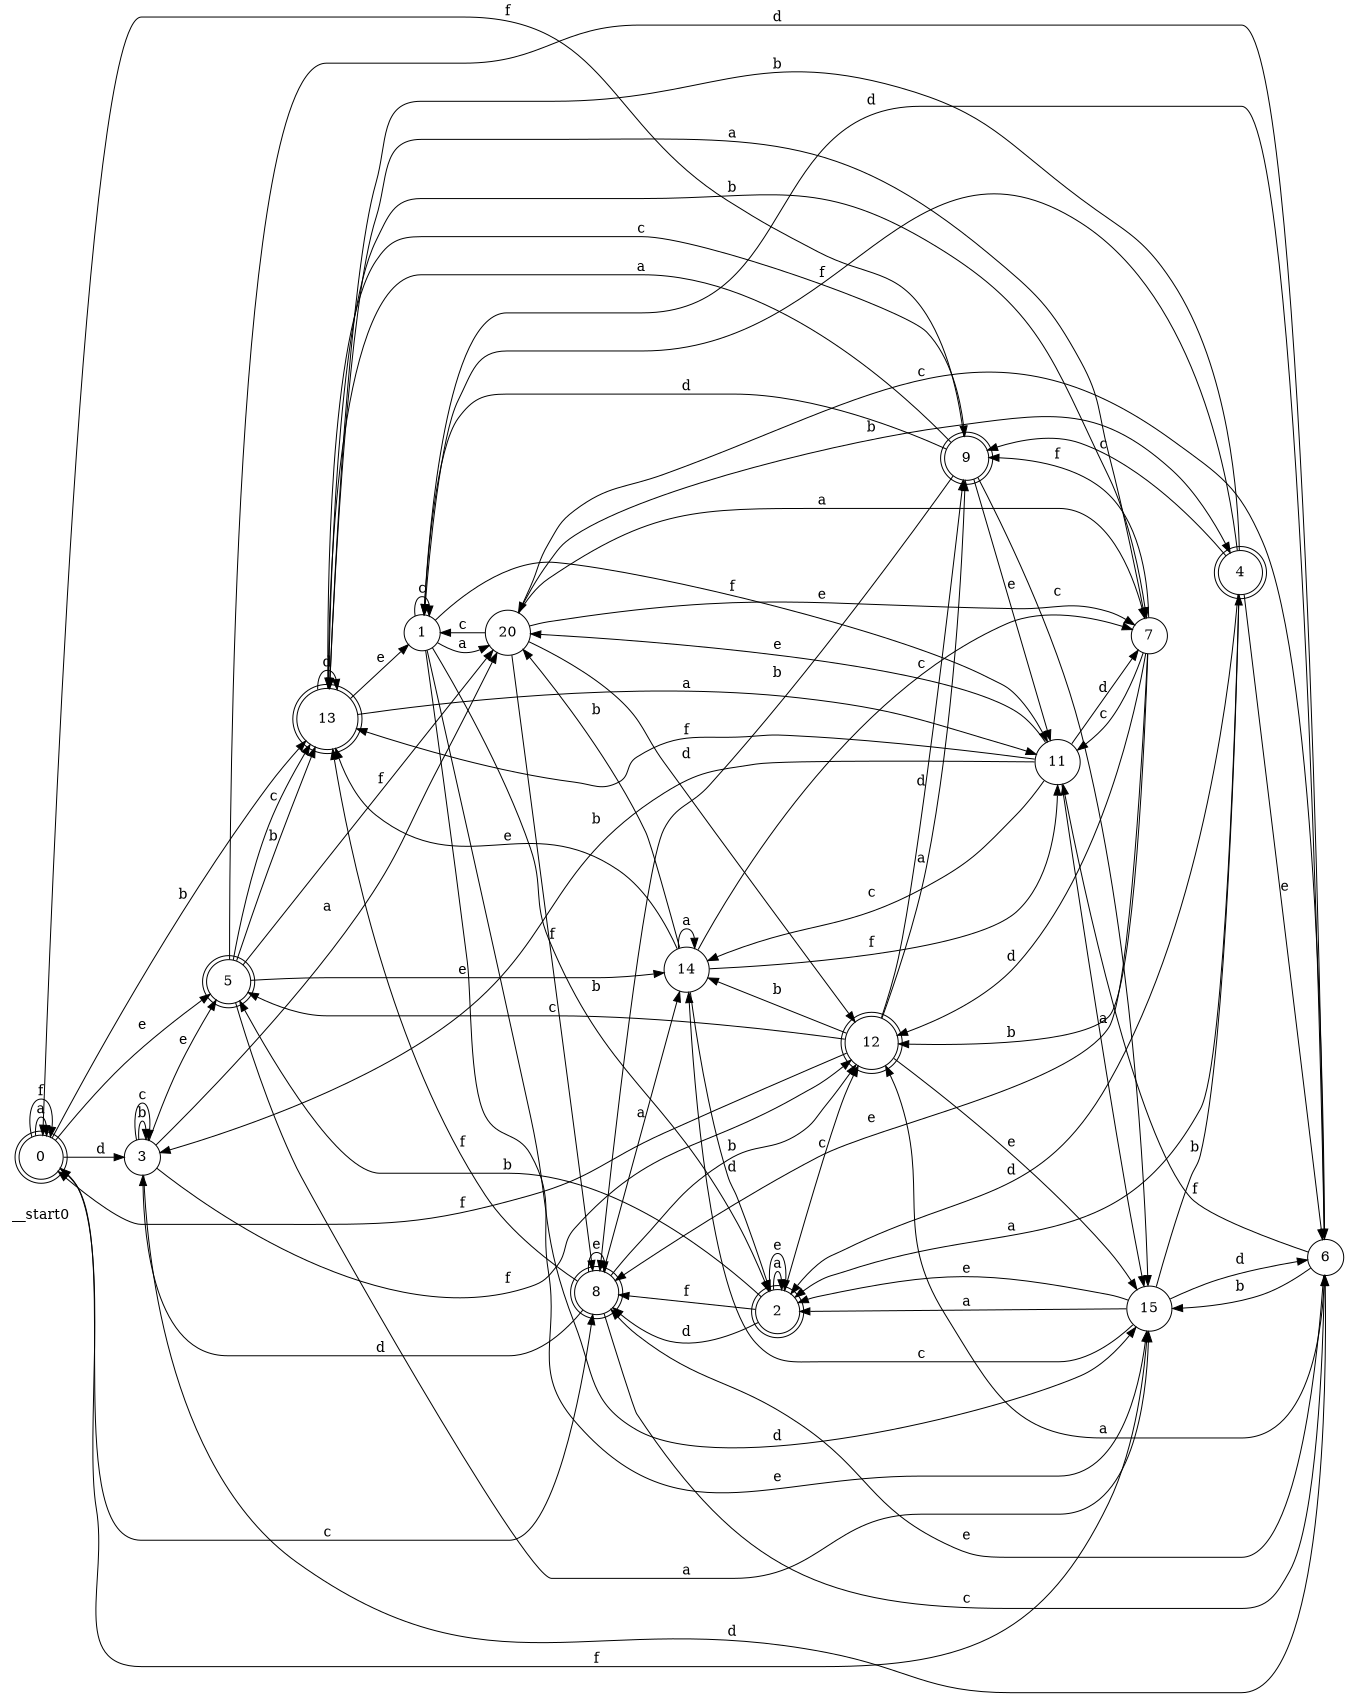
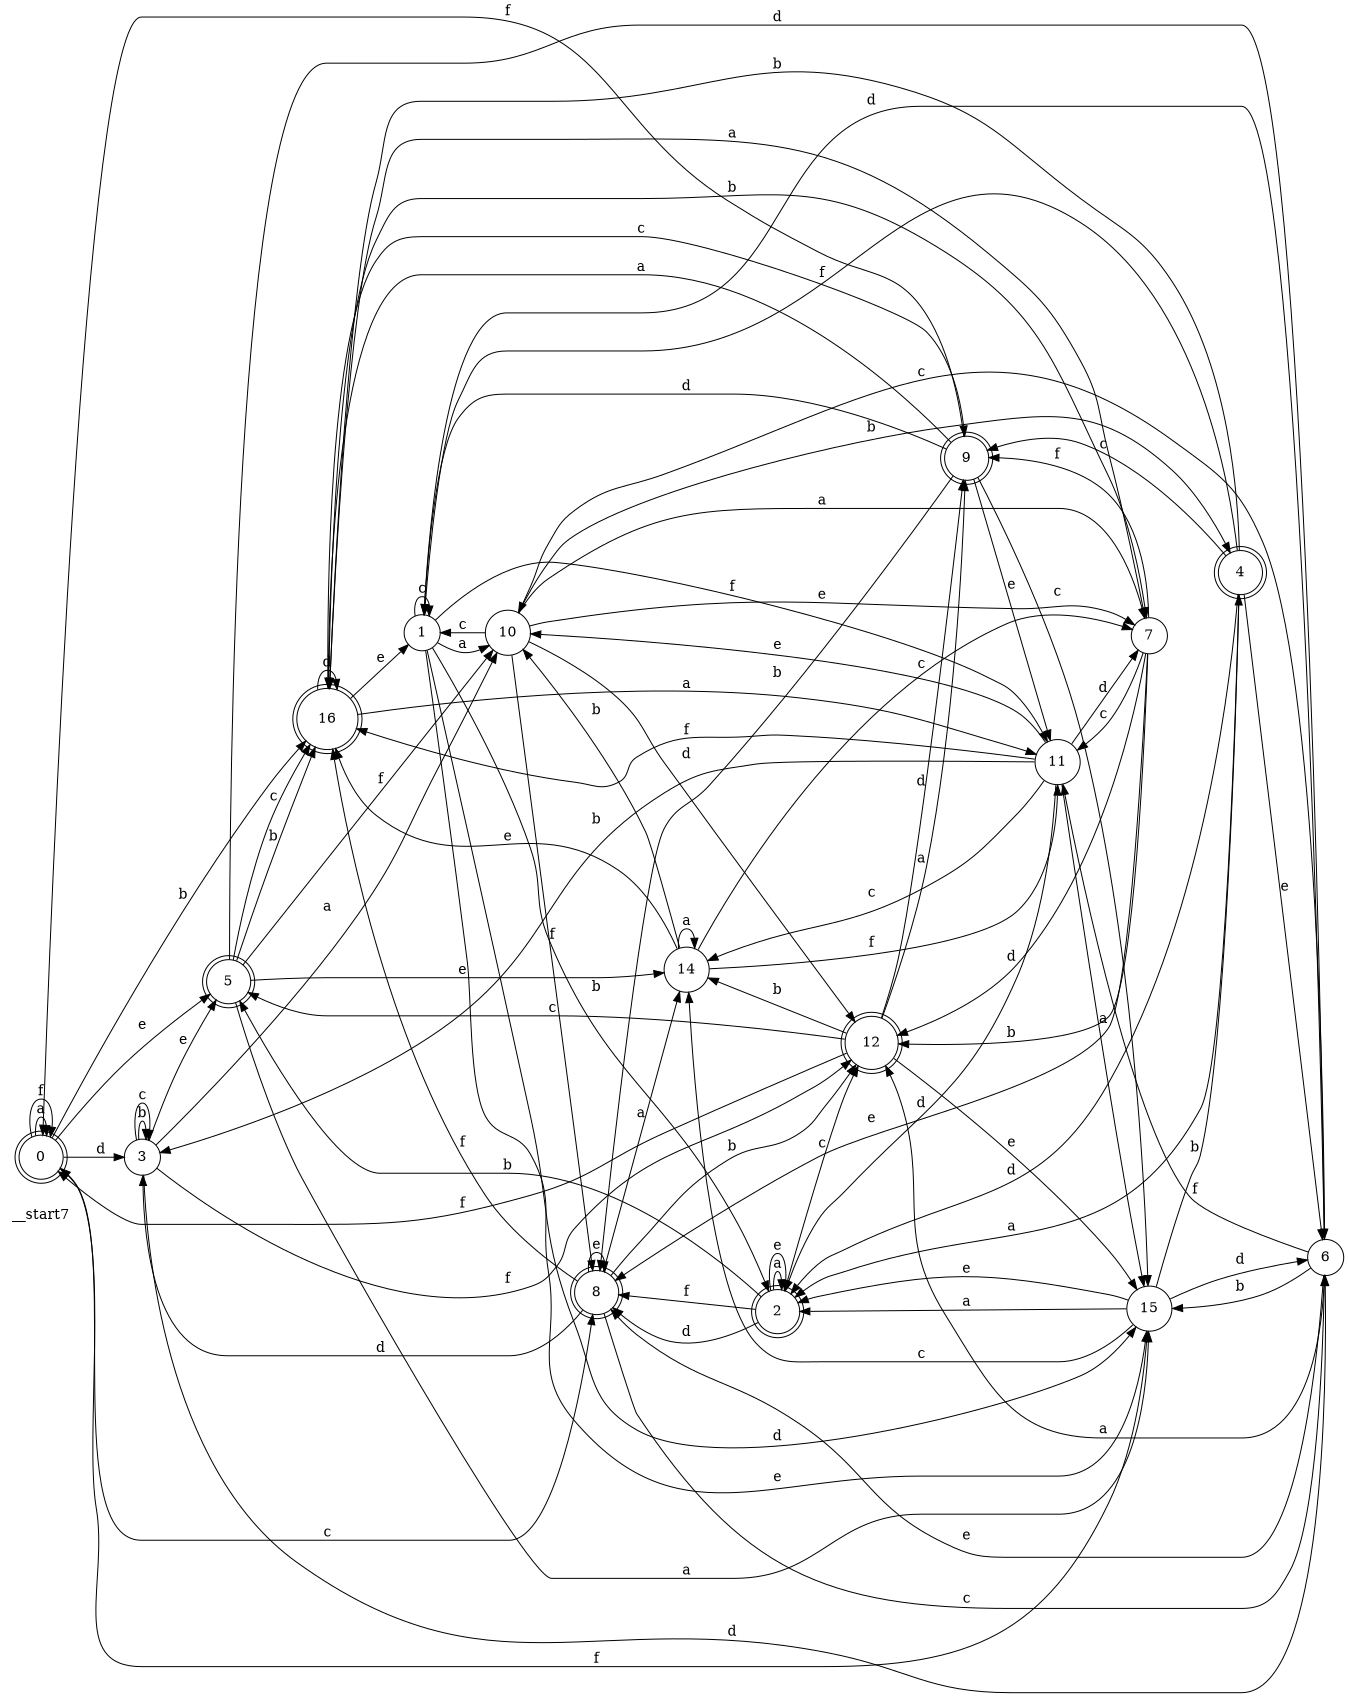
node "20": label "20" -> "10"
node "13": label "13" -> "16"
edge "14" -> "2": now "11" -> "2"
node "__start0": label "__start0" -> "__start7"
